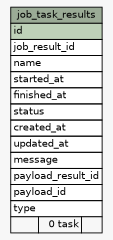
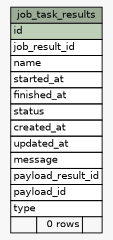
node "job_task_results": text "0 task" -> "0 rows"
